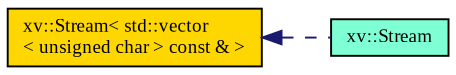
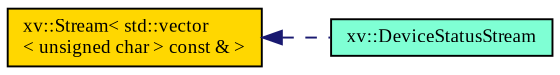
node "xv::Stream": label "xv::Stream" -> "xv::DeviceStatusStream"
